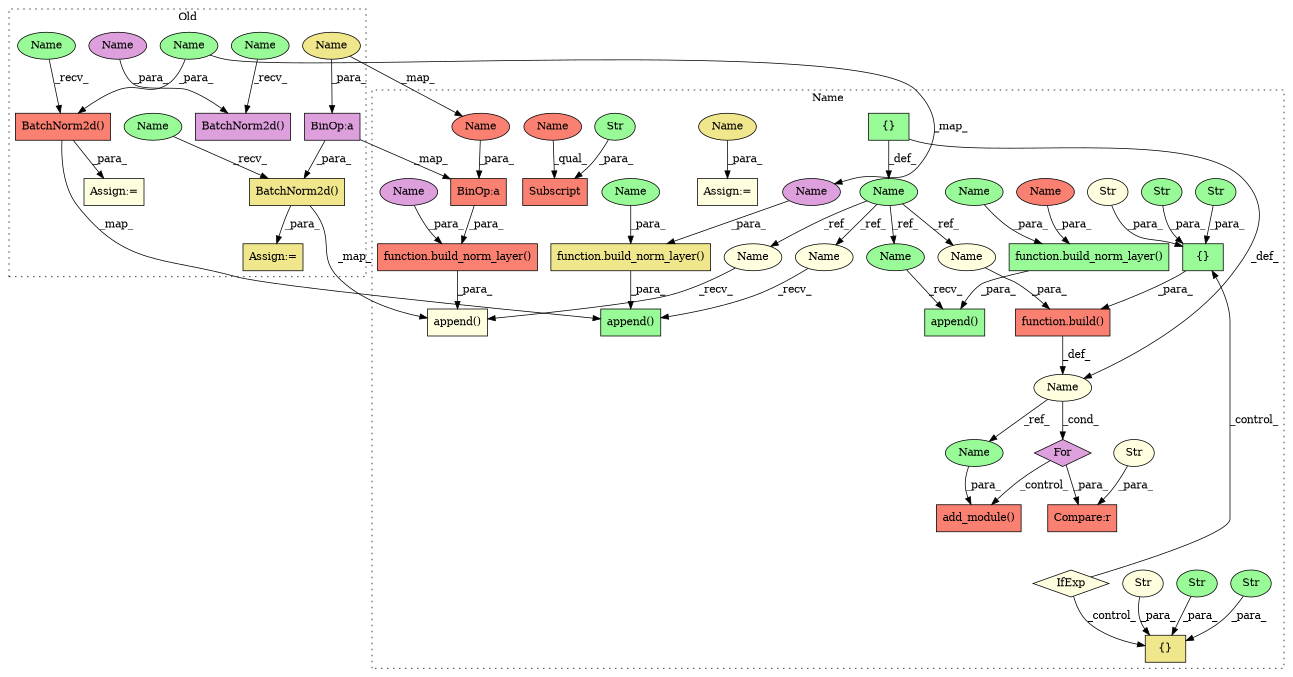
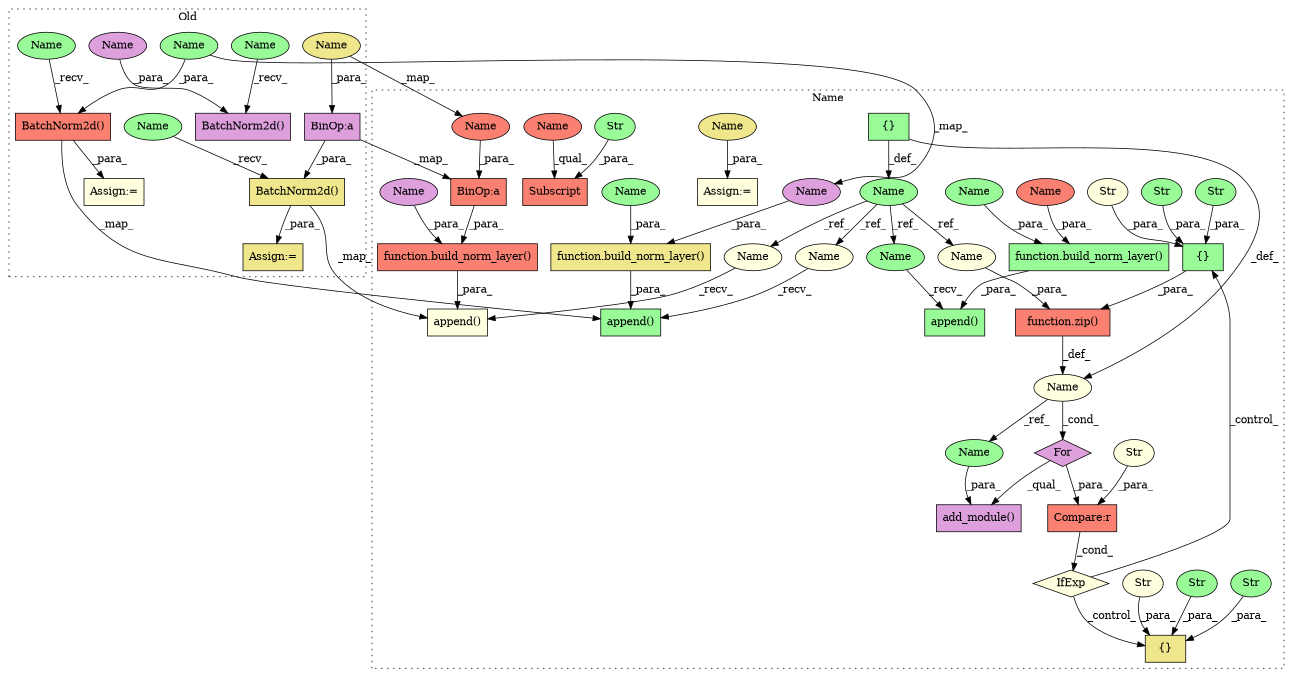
node "function.build()": label "function.build()" -> "function.zip()"
edge "For" -> "add_module()": label "_control_" -> "_qual_"
node "add_module()": fillcolor salmon -> plum
edge "Compare:r" -> "IfExp": added, label "_cond_"
